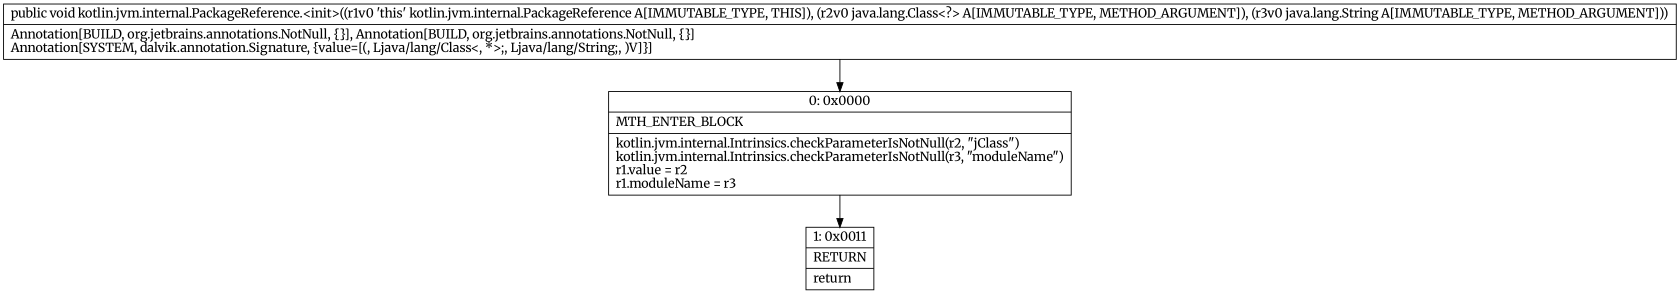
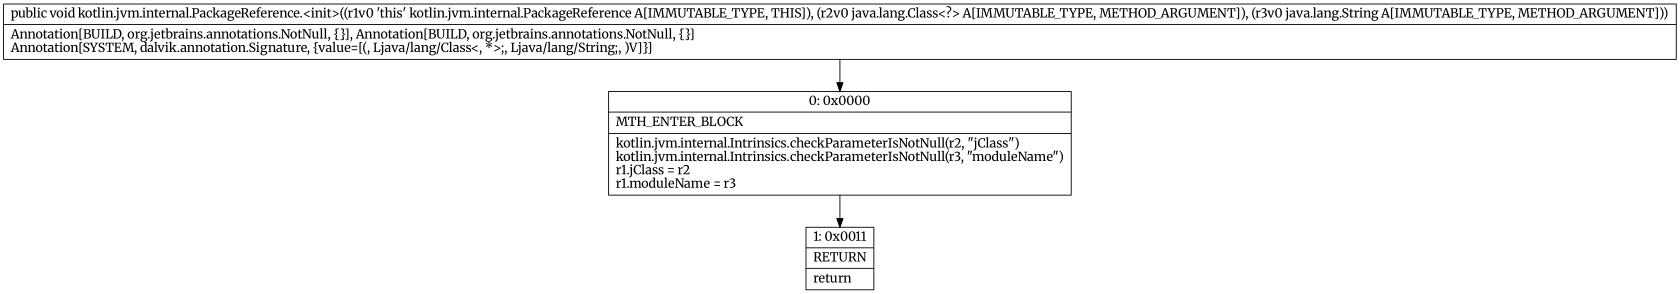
node "0: 0x0000": text "r1.value = r2" -> "r1.jClass = r2"
